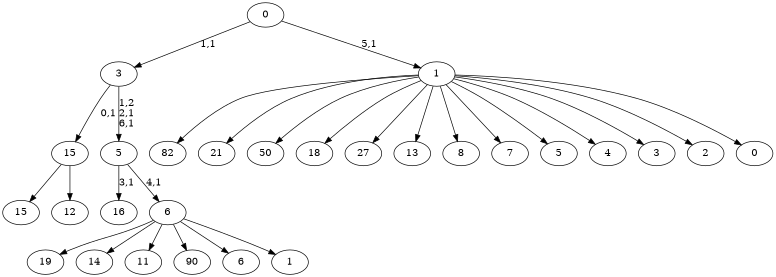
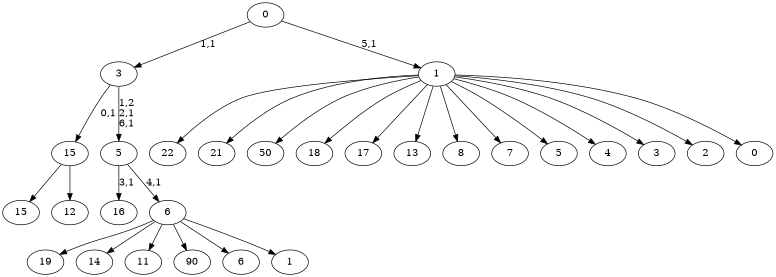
node "82": label "82" -> "22"
node "27": label "27" -> "17"
